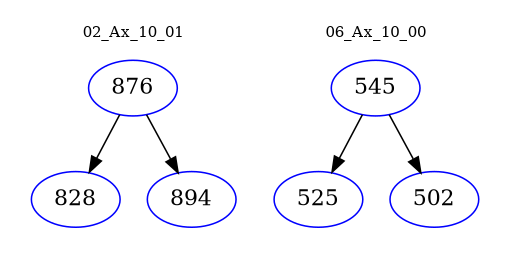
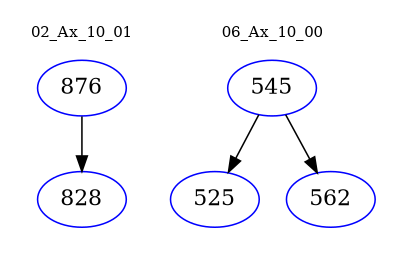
node "894": removed
node "502": label "502" -> "562"
